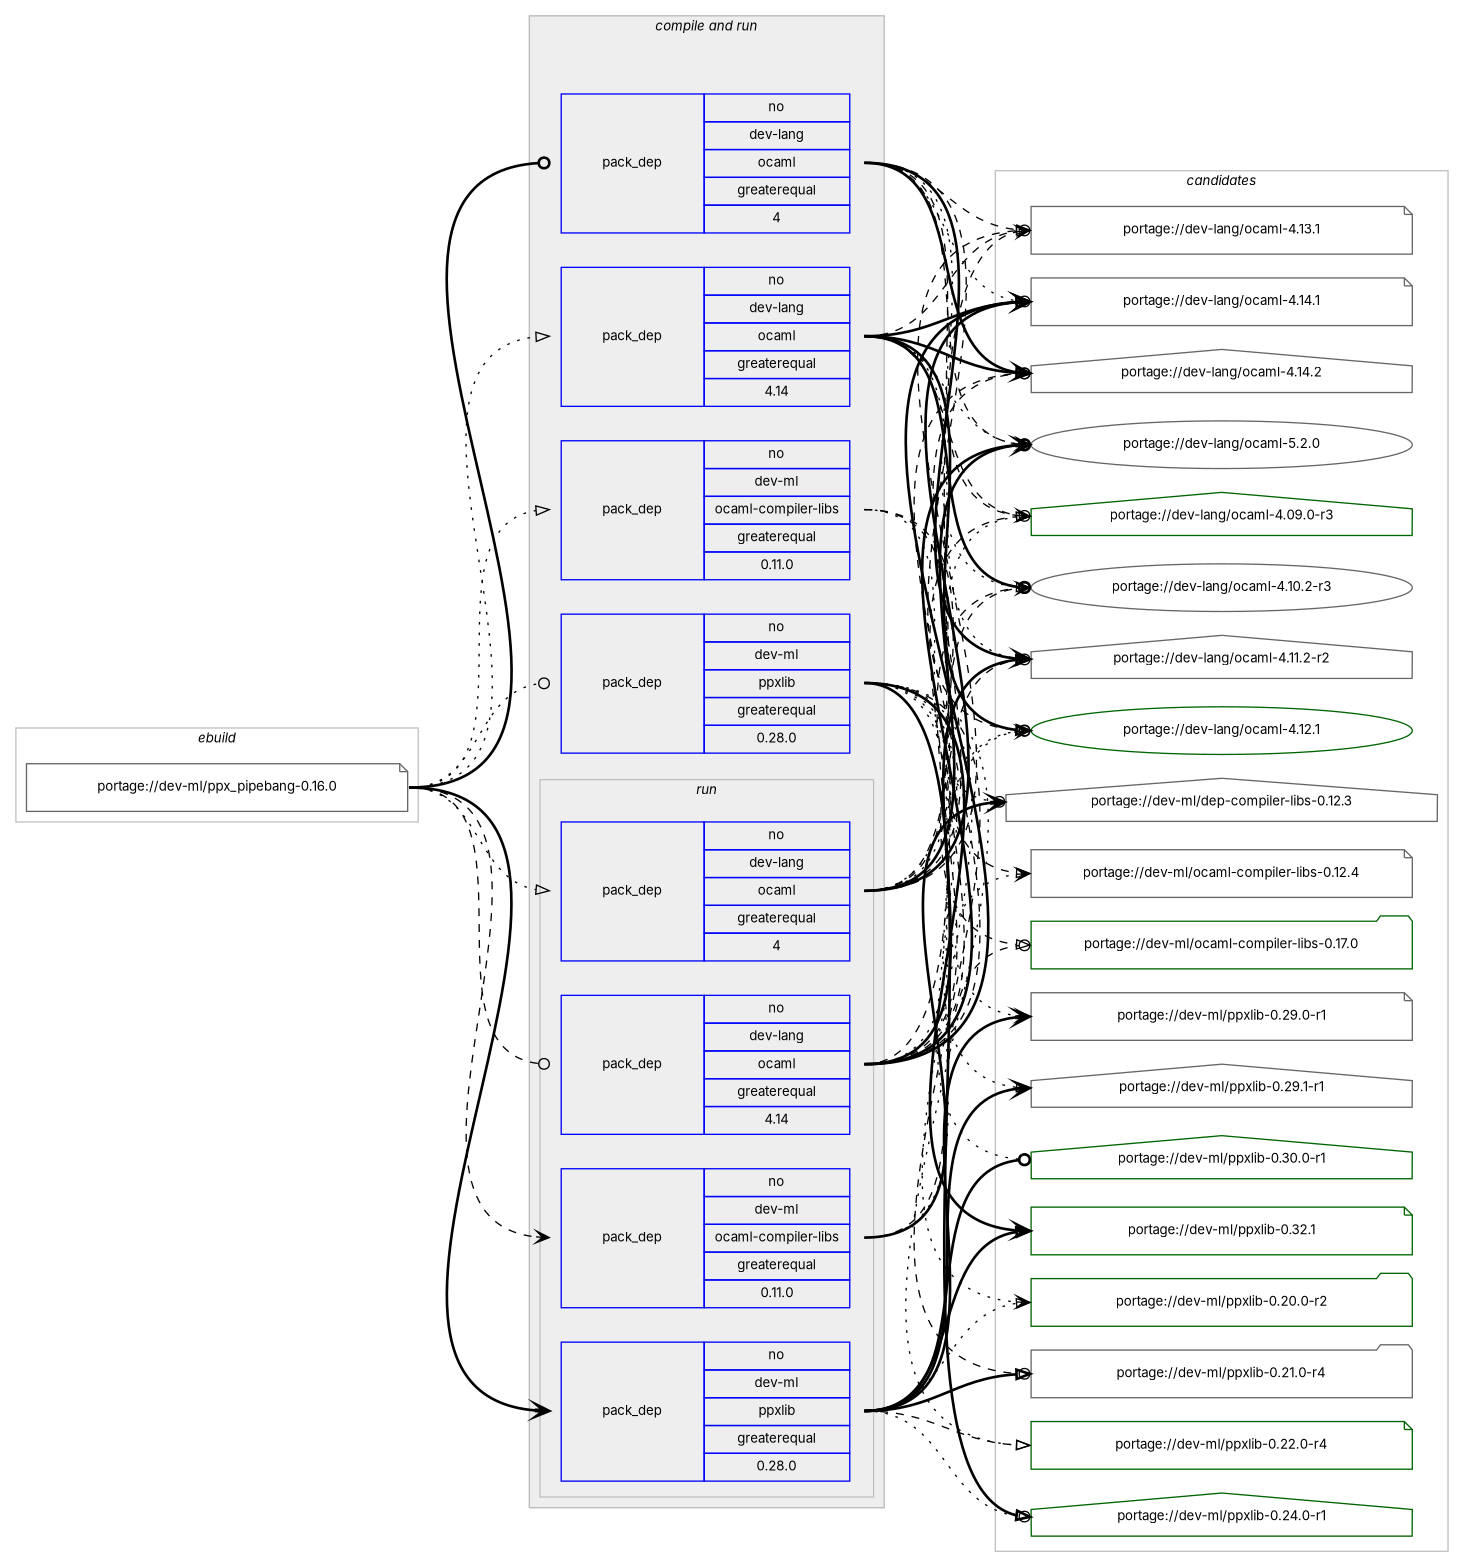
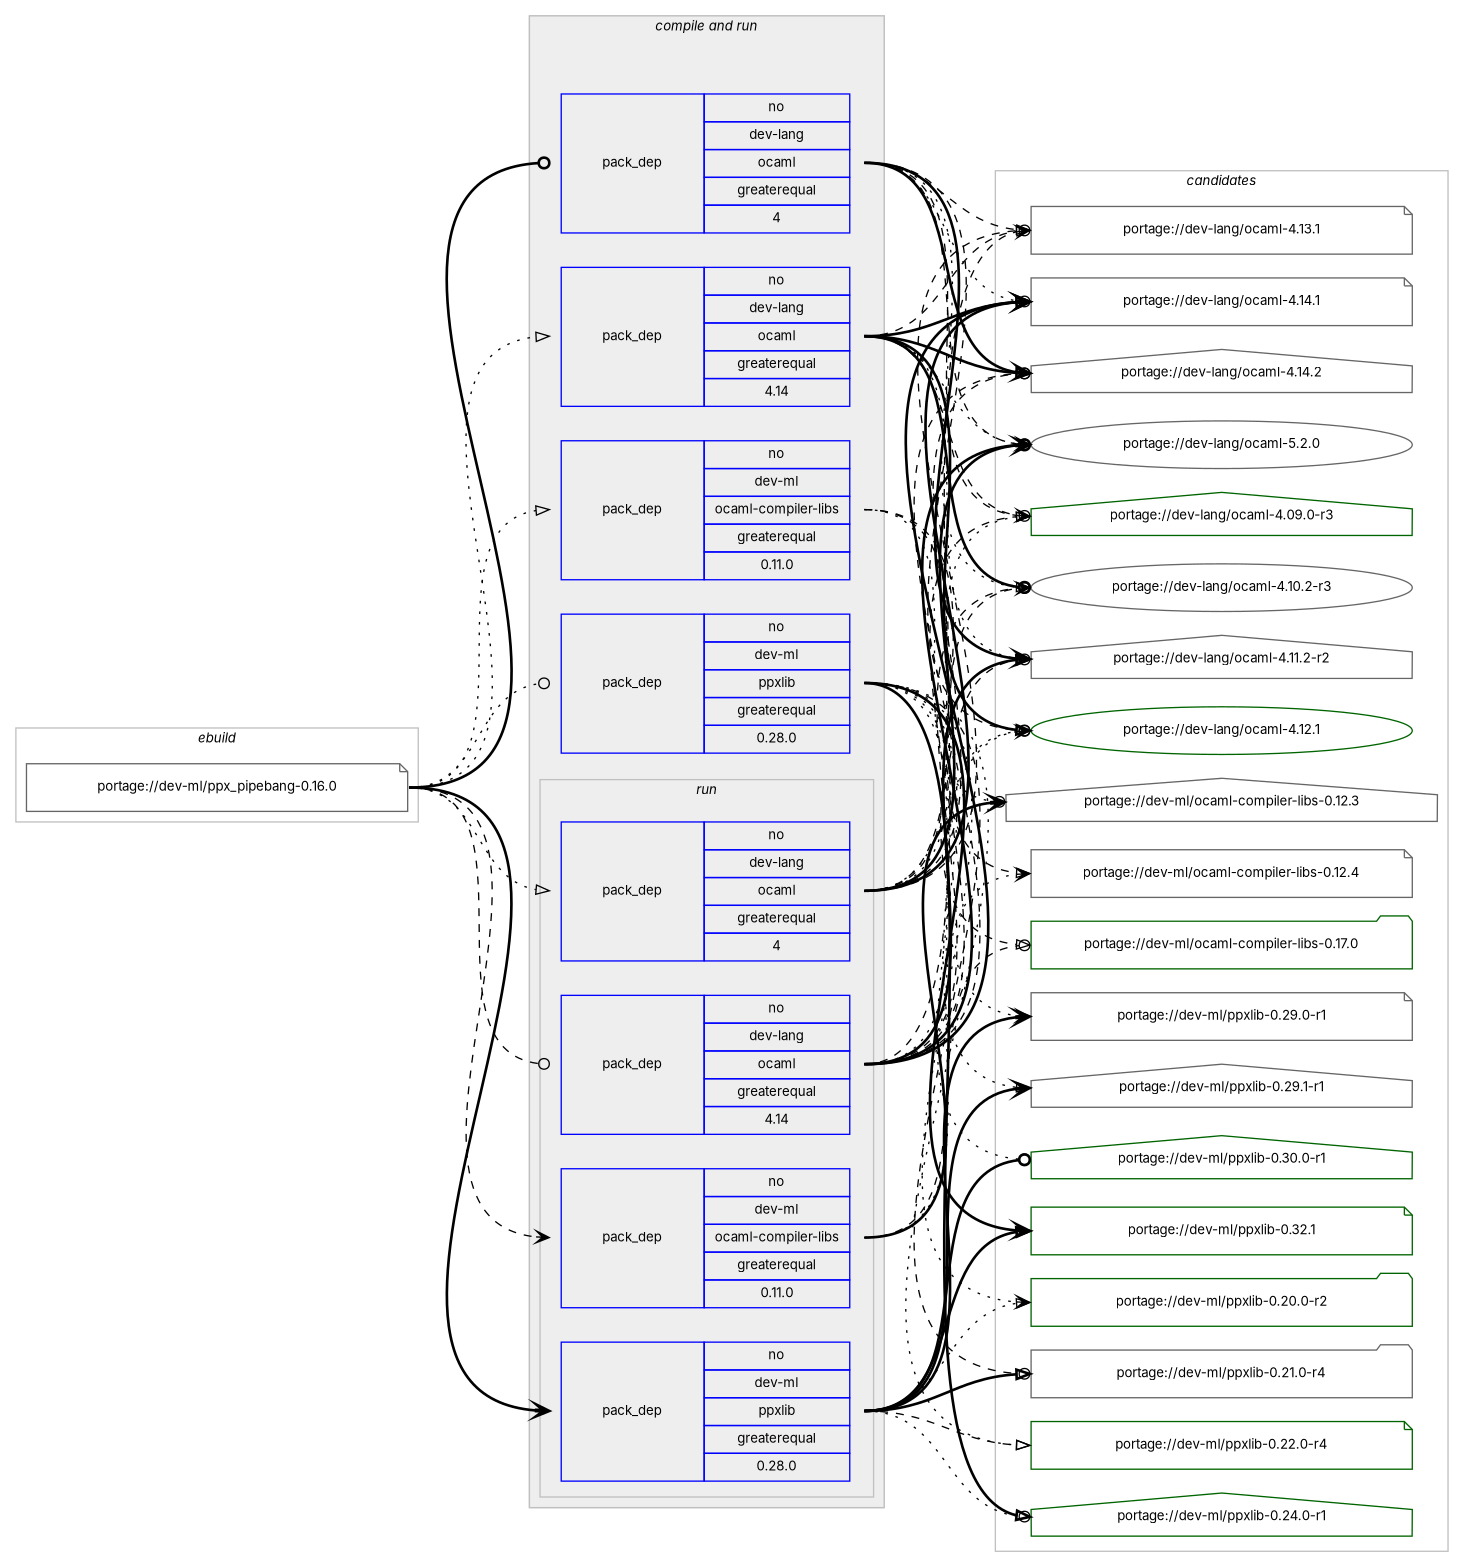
node "portage://dev-ml/dep-compiler-libs-0.12.3": label "portage://dev-ml/dep-compiler-libs-0.12.3" -> "portage://dev-ml/ocaml-compiler-libs-0.12.3"
